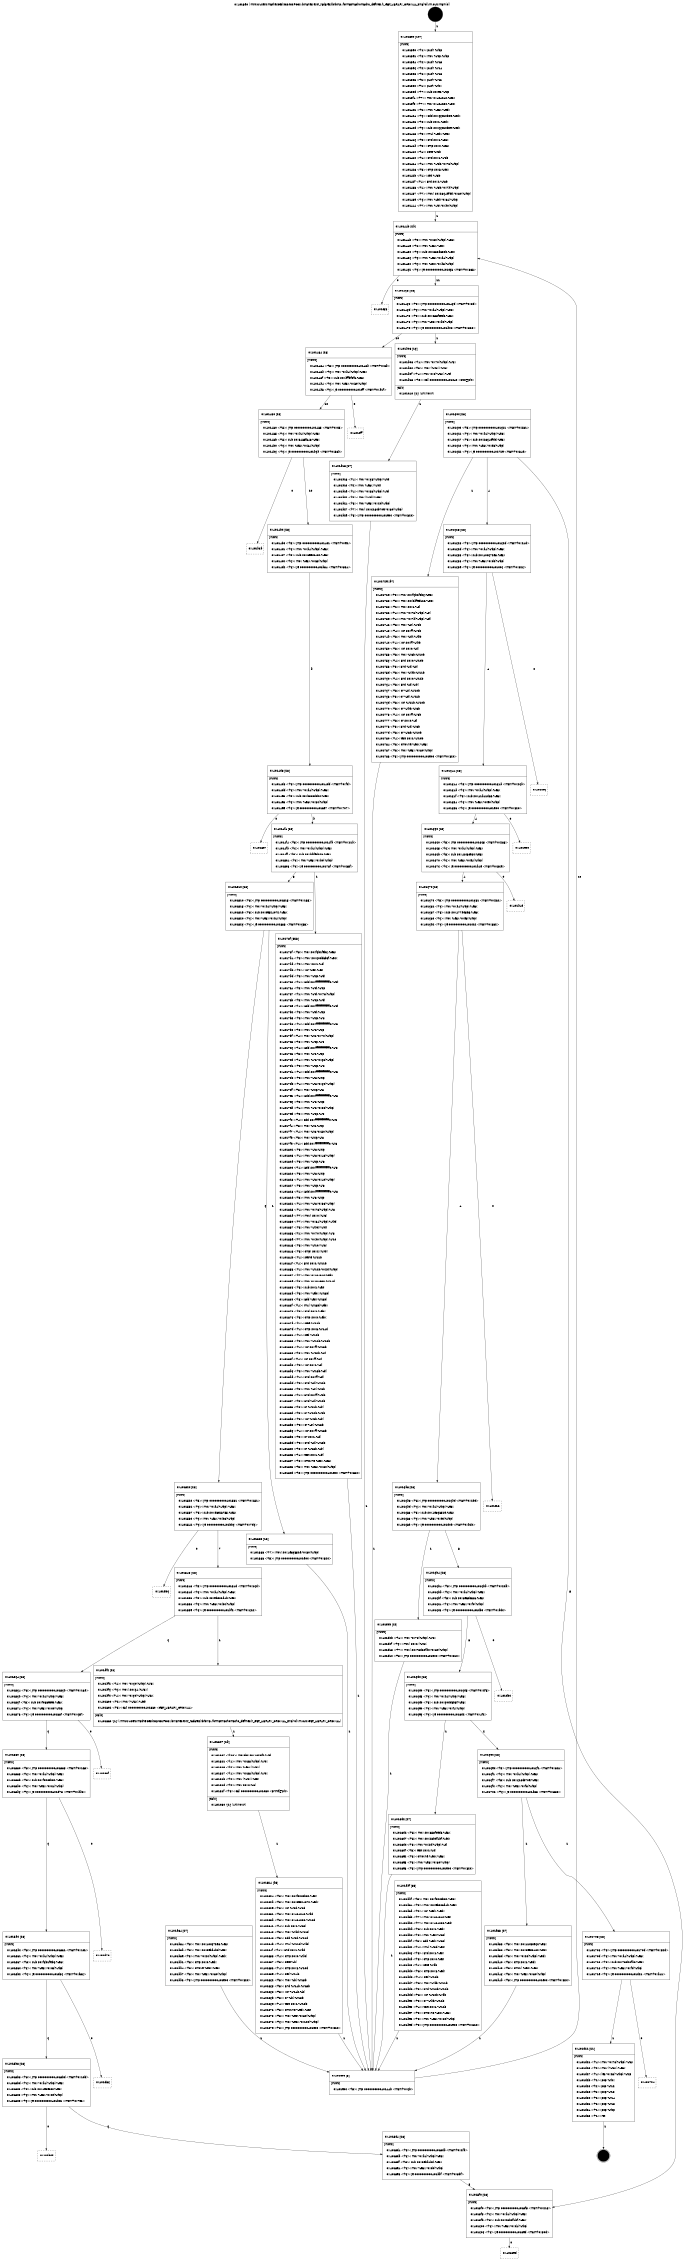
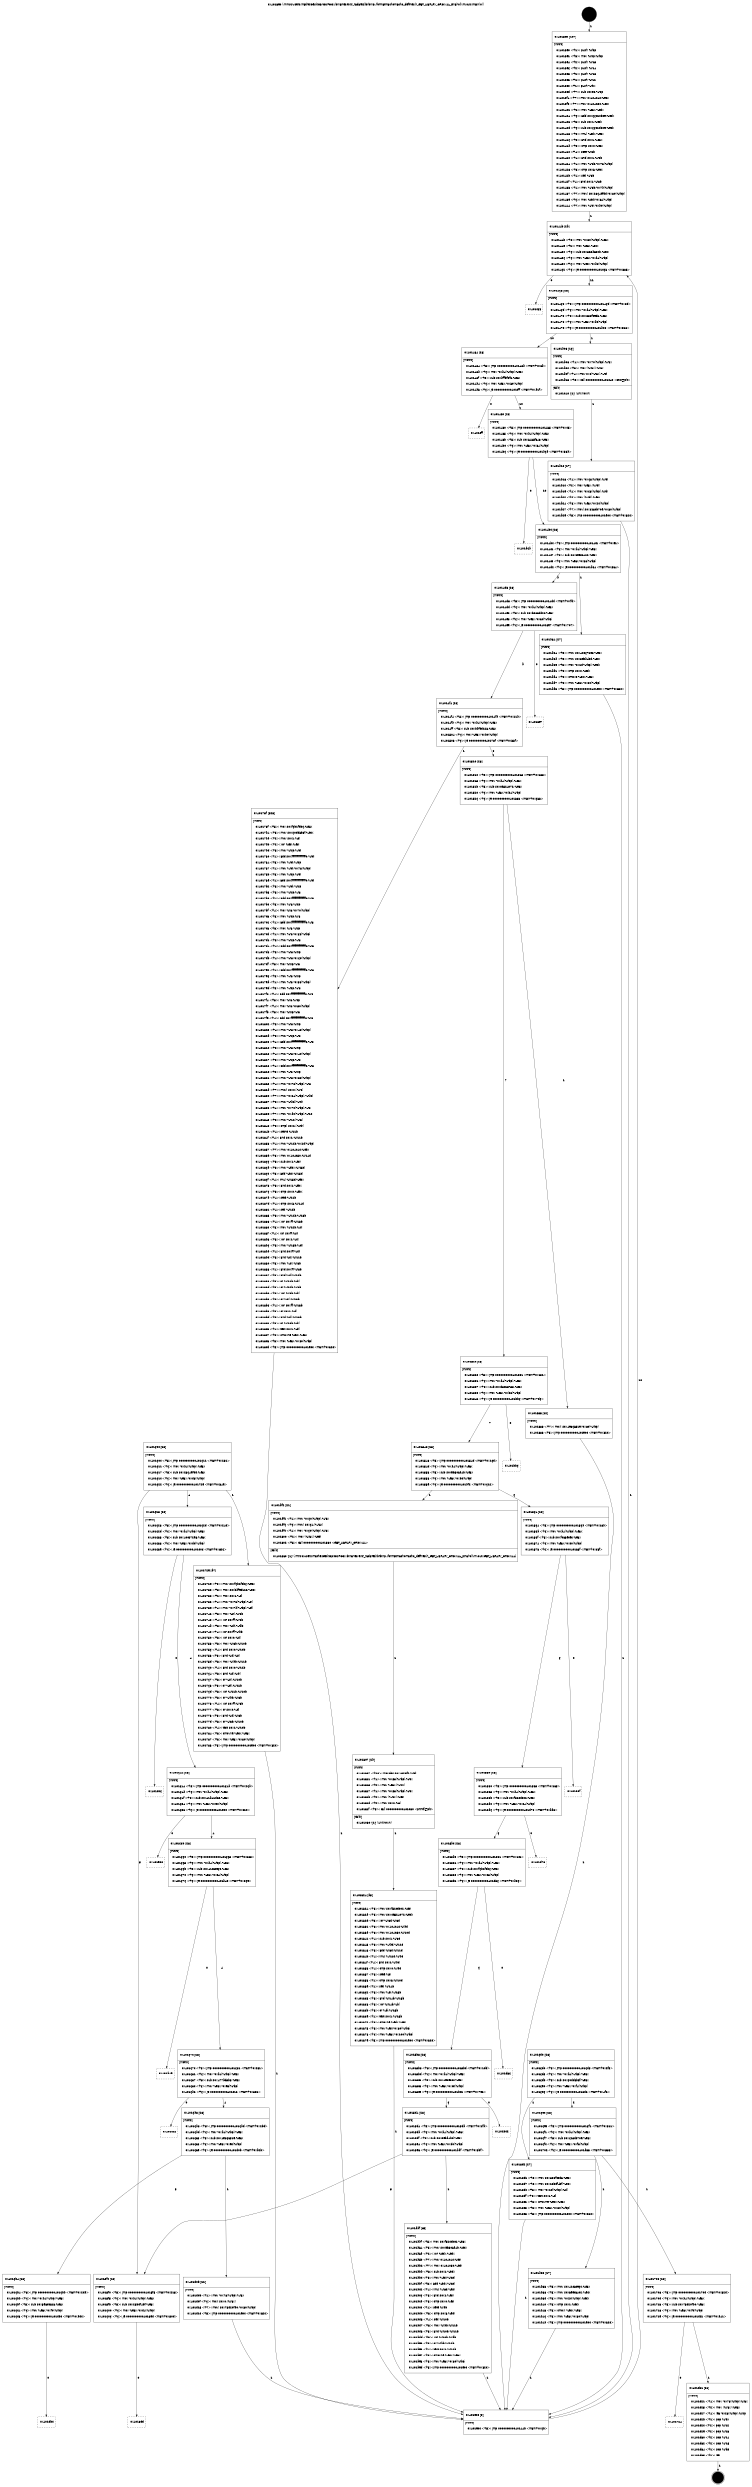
edge "0x4014bc [28]" -> "0x401984 [27]": added, label "1"
edge "0x401510 [28]" -> "0x40152c [28]": label " 6" -> " 7"
edge "0x4016b4 [28]" -> "0x4016d0 [28]": removed, label "3"
edge "0x4015d4 [28]" -> "0x40199f [83]": added, label "1"
